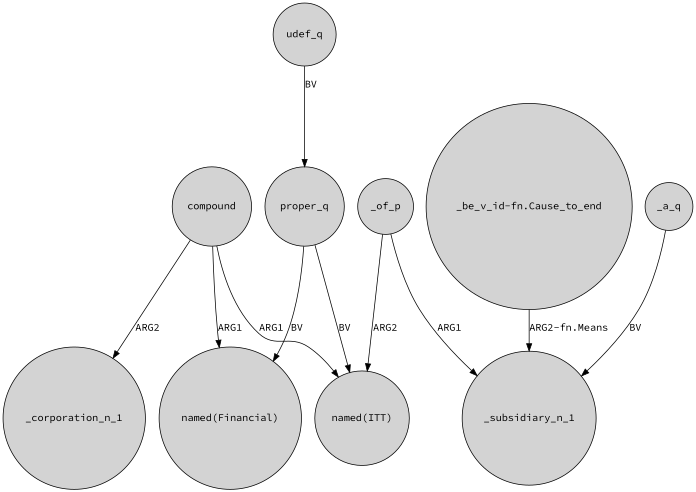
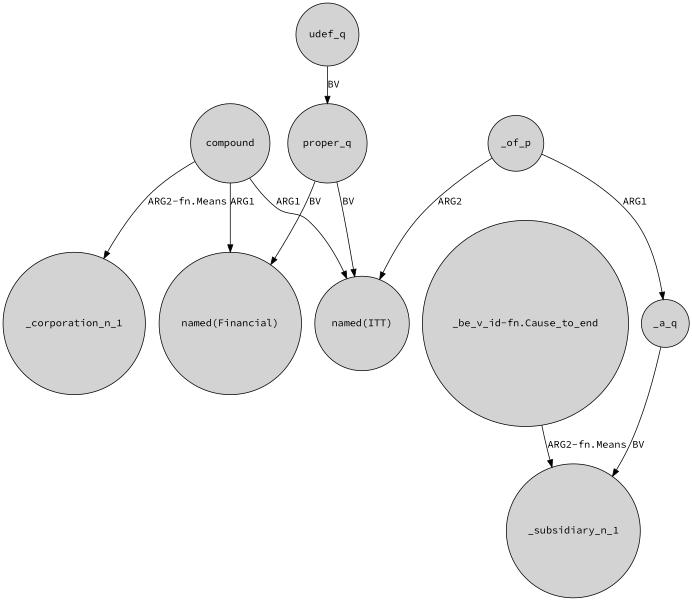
edge "_of_p" -> "_subsidiary_n_1": now "_of_p" -> "_a_q"
edge "compound" -> "_corporation_n_1": label "ARG2" -> "ARG2-fn.Means"
